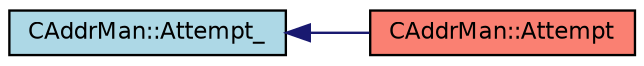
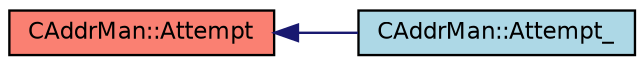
edge "CAddrMan::Attempt" -> "CAddrMan::Attempt_": reversed
